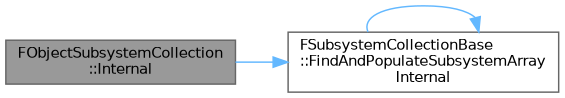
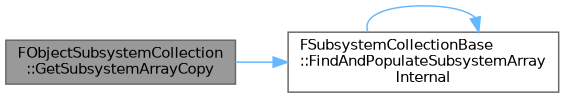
node "FObjectSubsystemCollection ::Internal": label "FObjectSubsystemCollection ::Internal" -> "FObjectSubsystemCollection ::GetSubsystemArrayCopy"
